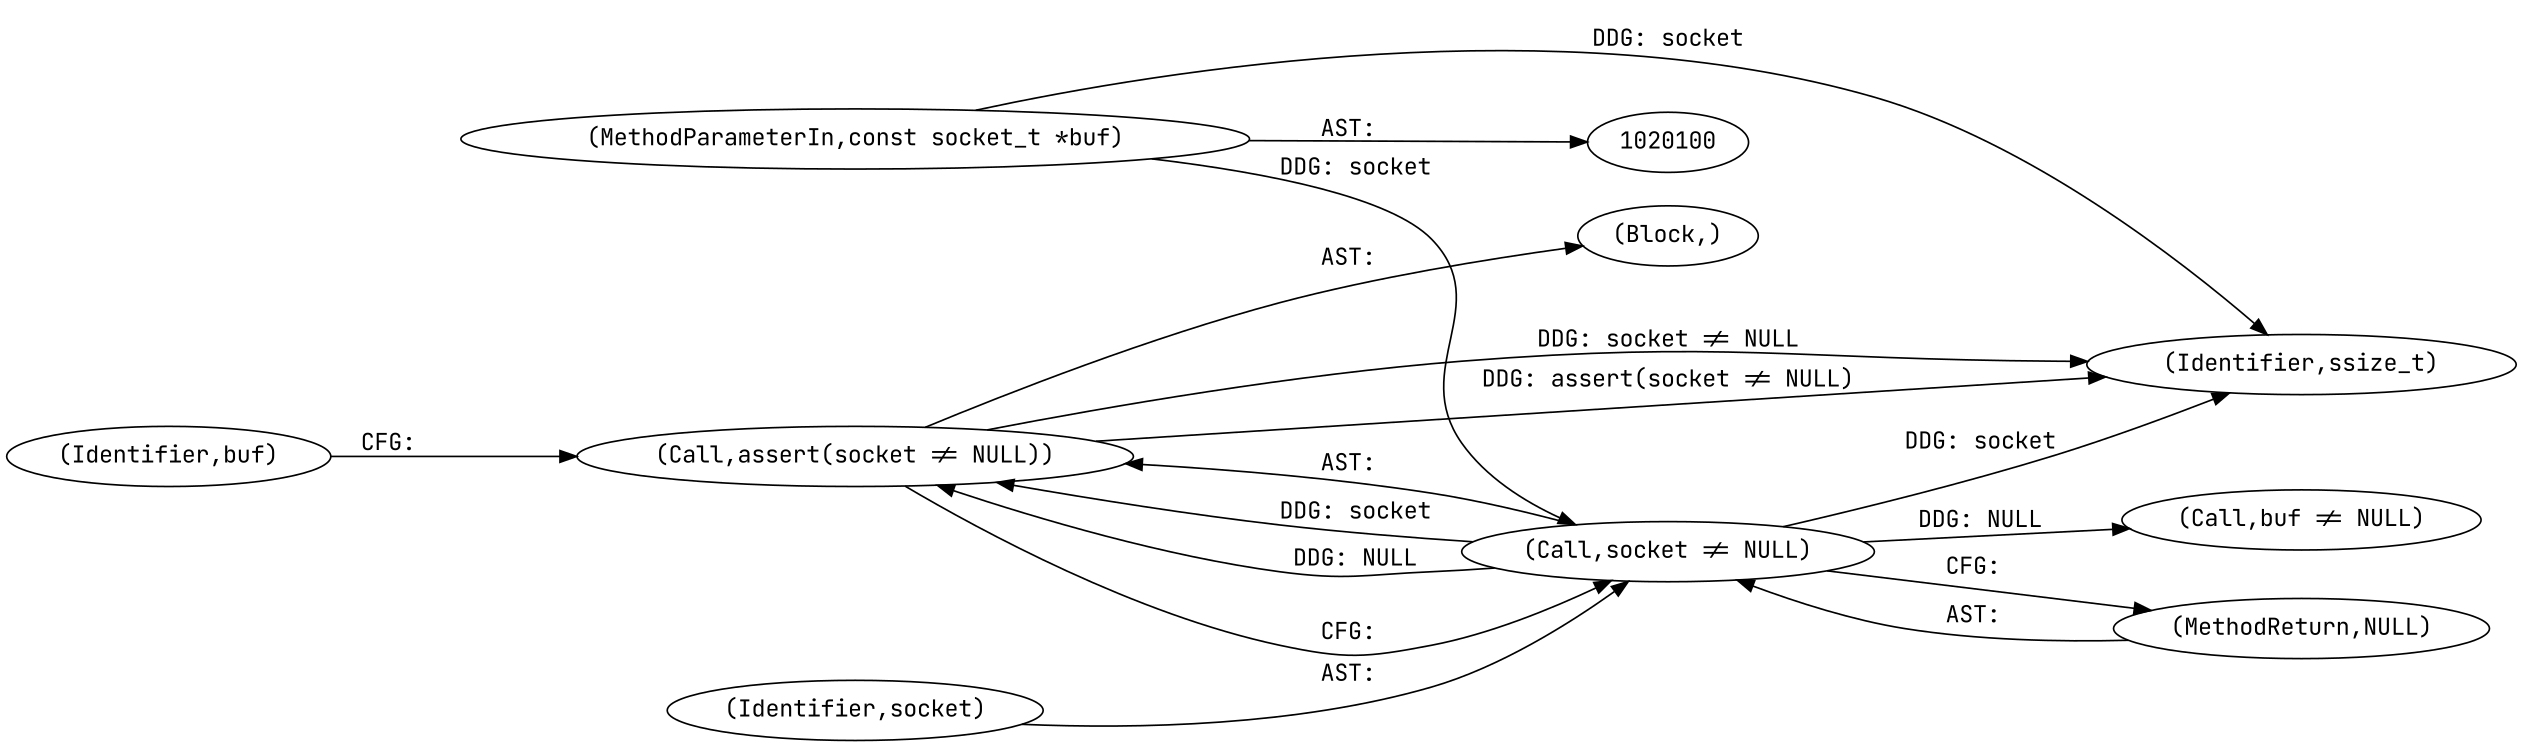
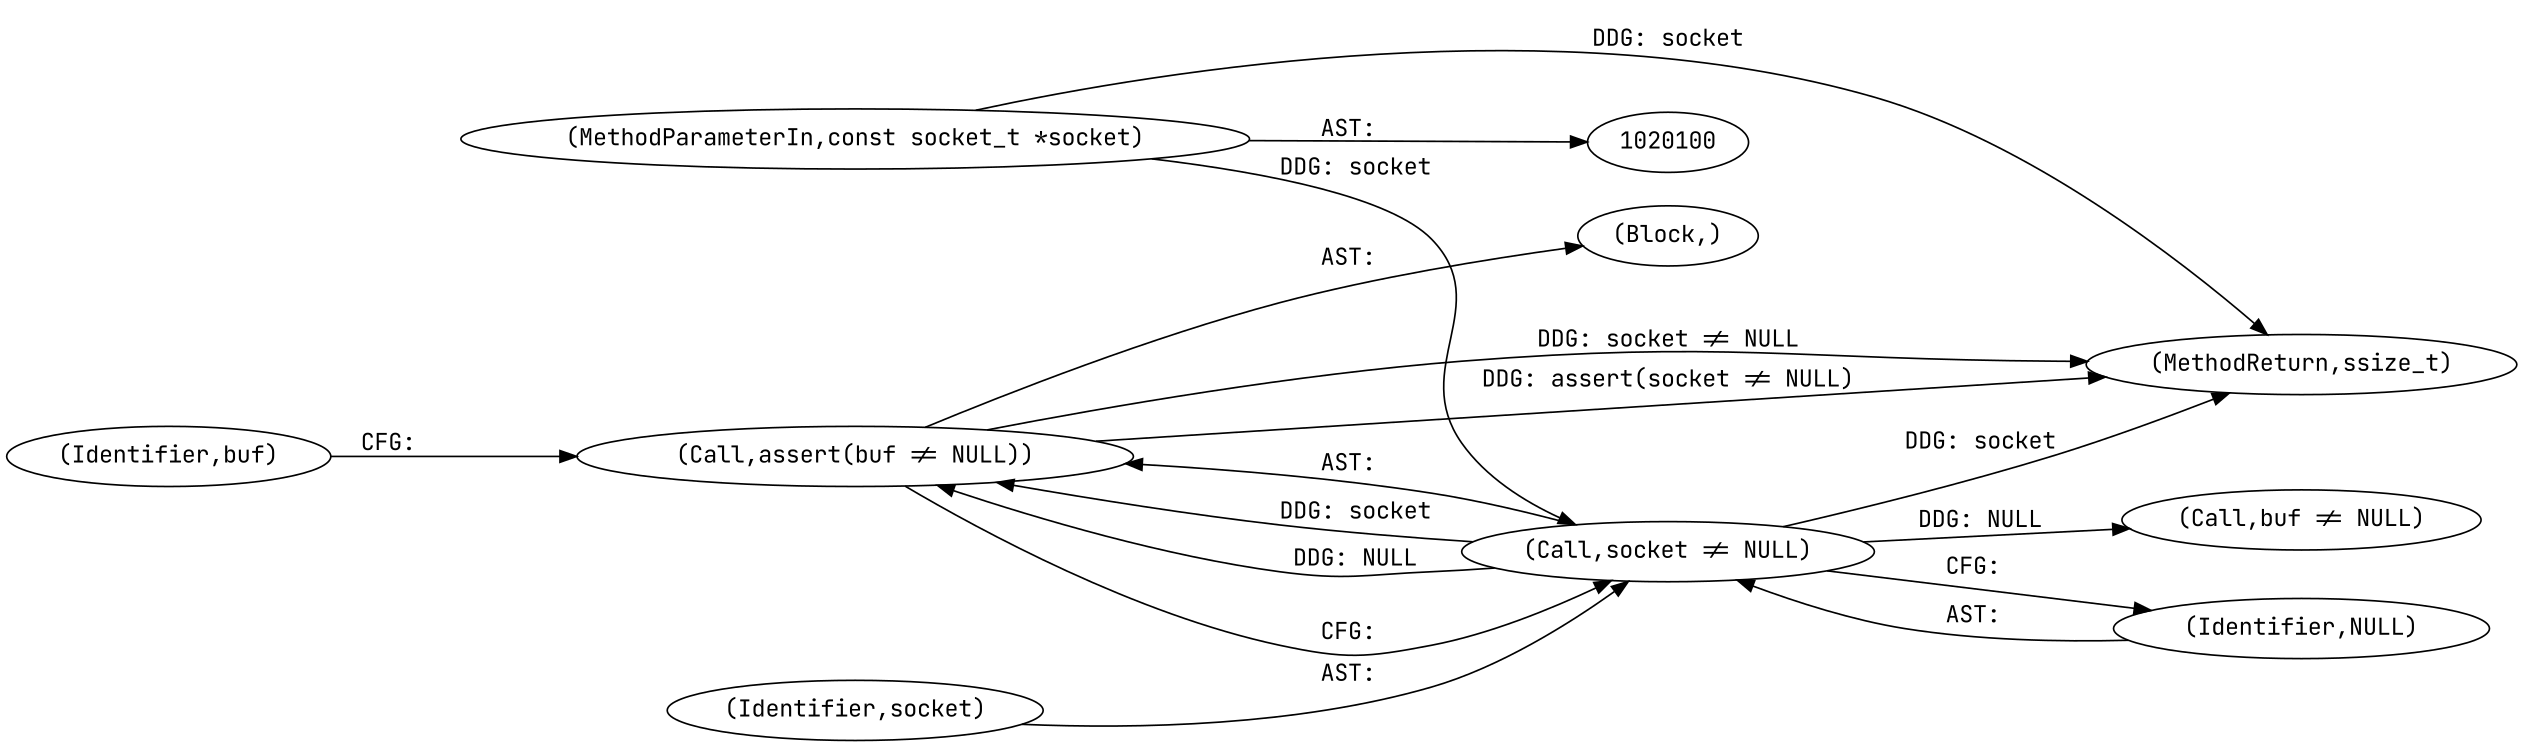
node "(MethodParameterIn,const socket_t *buf)": label "(MethodParameterIn,const socket_t *buf)" -> "(MethodParameterIn,const socket_t *socket)"
node "(Identifier,ssize_t)": label "(Identifier,ssize_t)" -> "(MethodReturn,ssize_t)"
node "(Call,assert(socket != NULL))": label "(Call,assert(socket != NULL))" -> "(Call,assert(buf != NULL))"
node "(MethodReturn,NULL)": label "(MethodReturn,NULL)" -> "(Identifier,NULL)"
